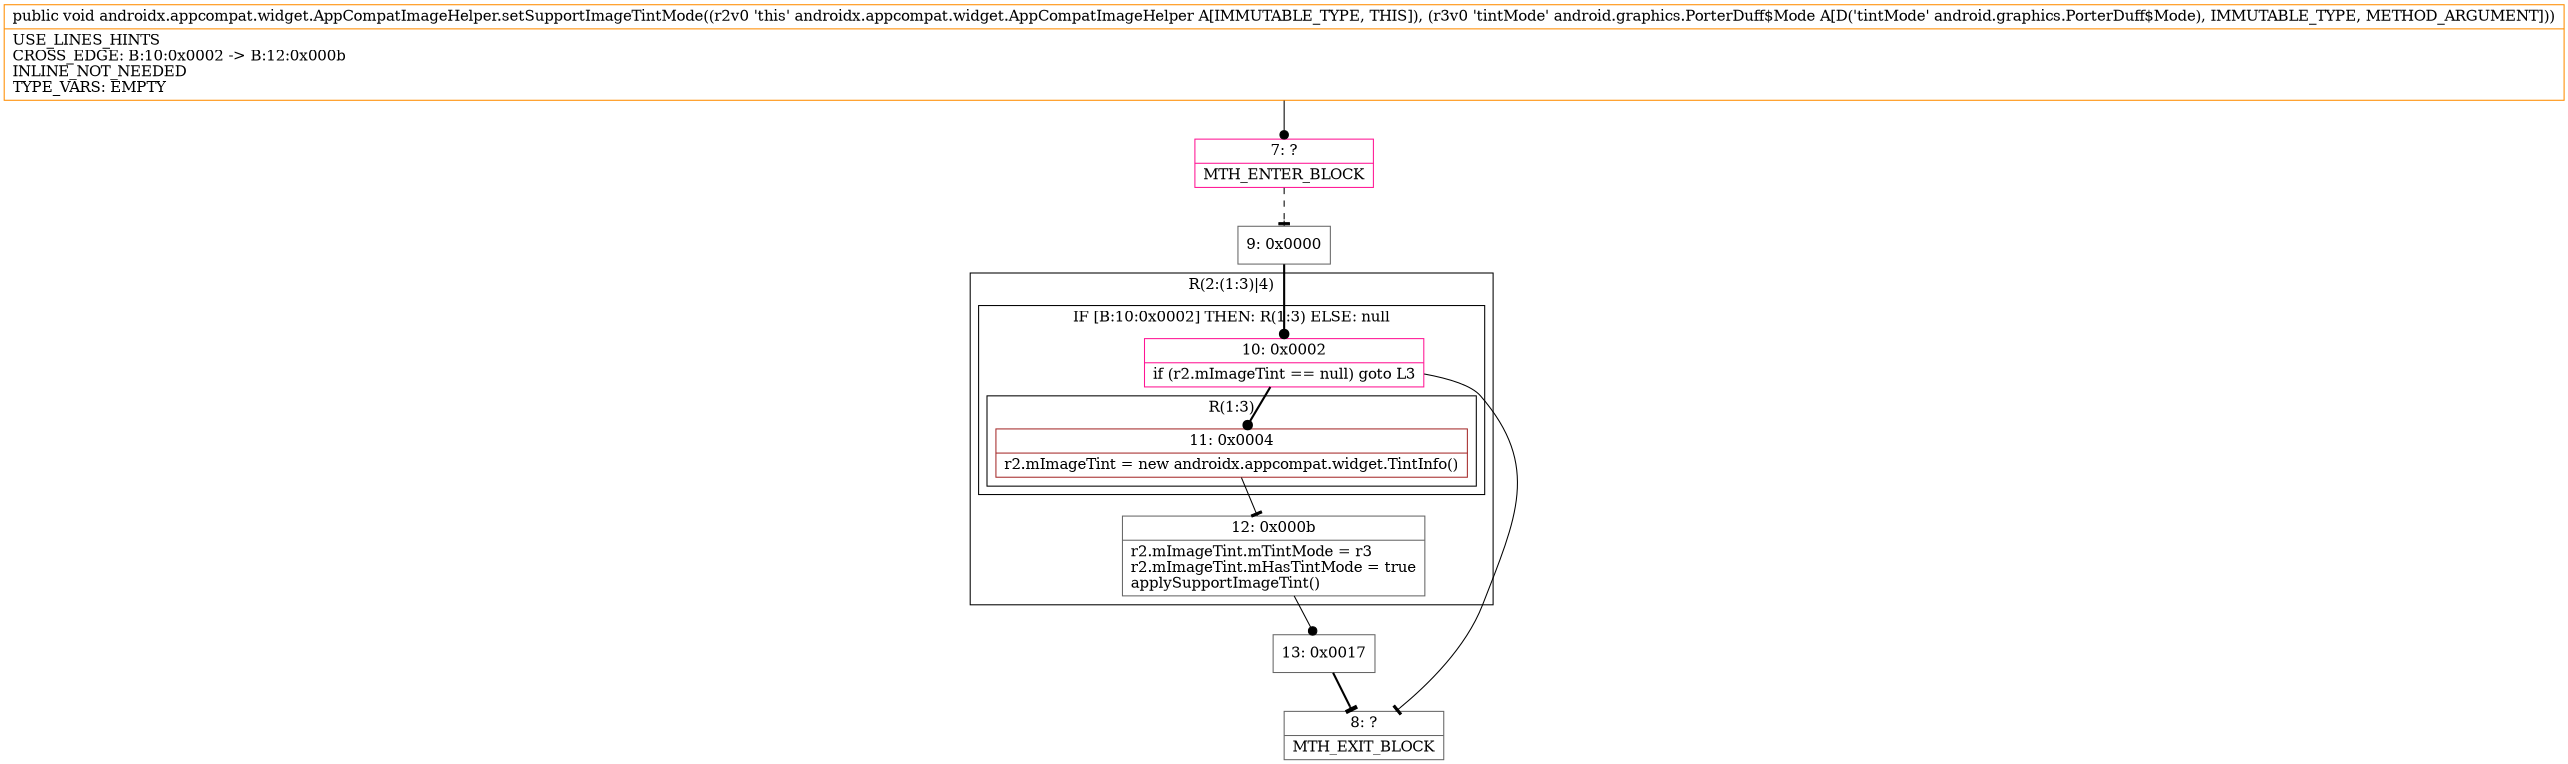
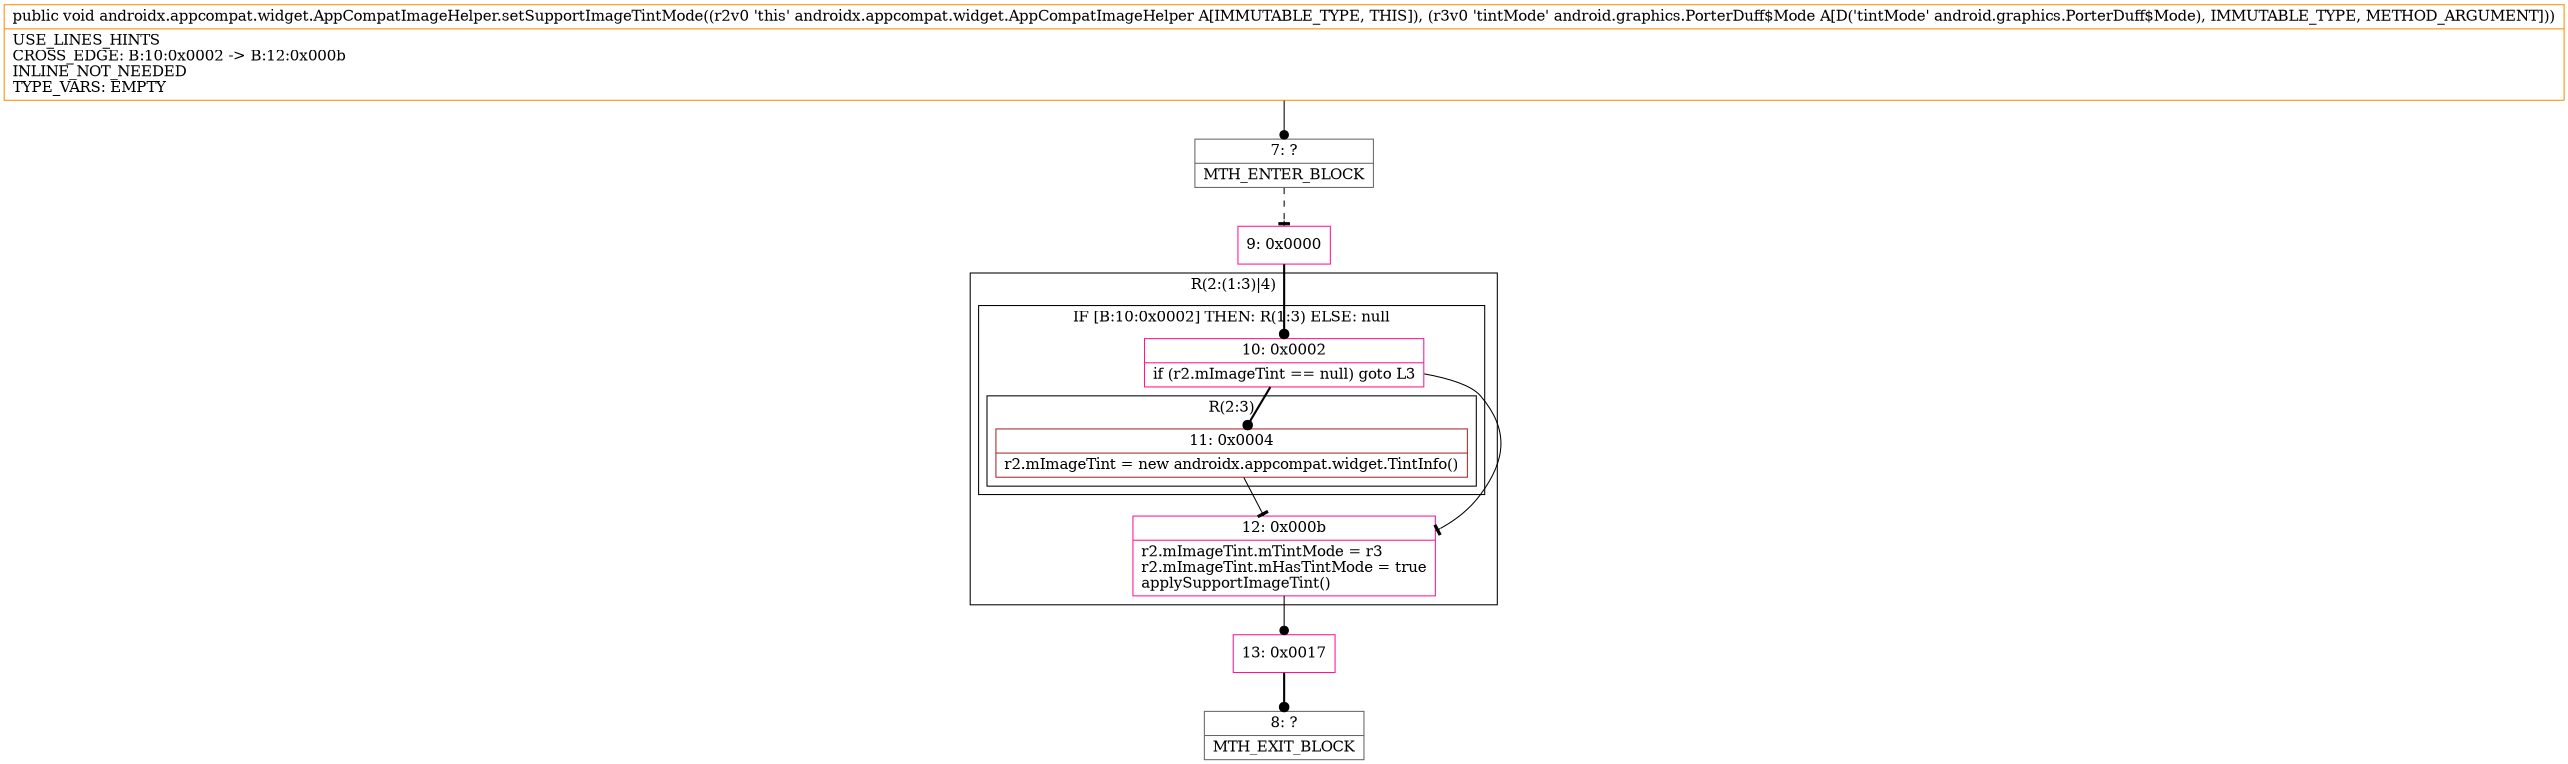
node "7: ?": color deeppink -> gray40
node "9: 0x0000": color gray40 -> deeppink
cluster "R(1:3)": label "R(1:3)" -> "R(2:3)"
edge "10: 0x0002" -> "8: ?": now "10: 0x0002" -> "12: 0x000b"
node "12: 0x000b": color gray40 -> deeppink
node "13: 0x0017": color gray40 -> deeppink
edge "13: 0x0017" -> "8: ?": arrowhead tee -> dot
